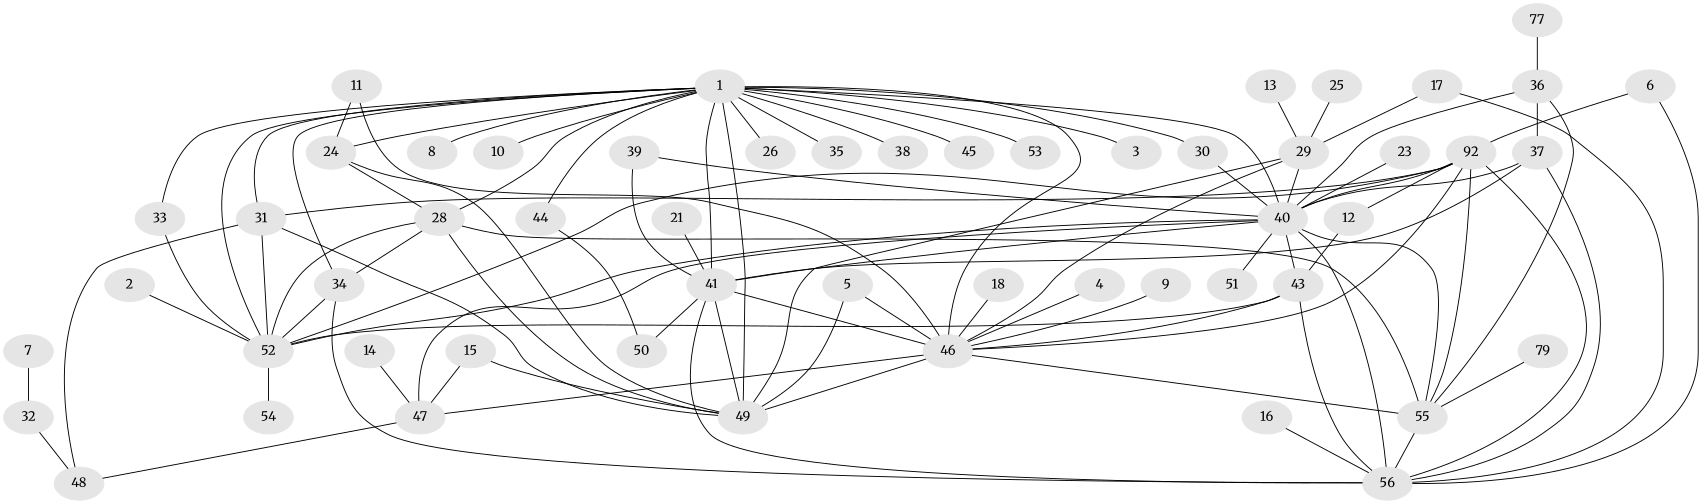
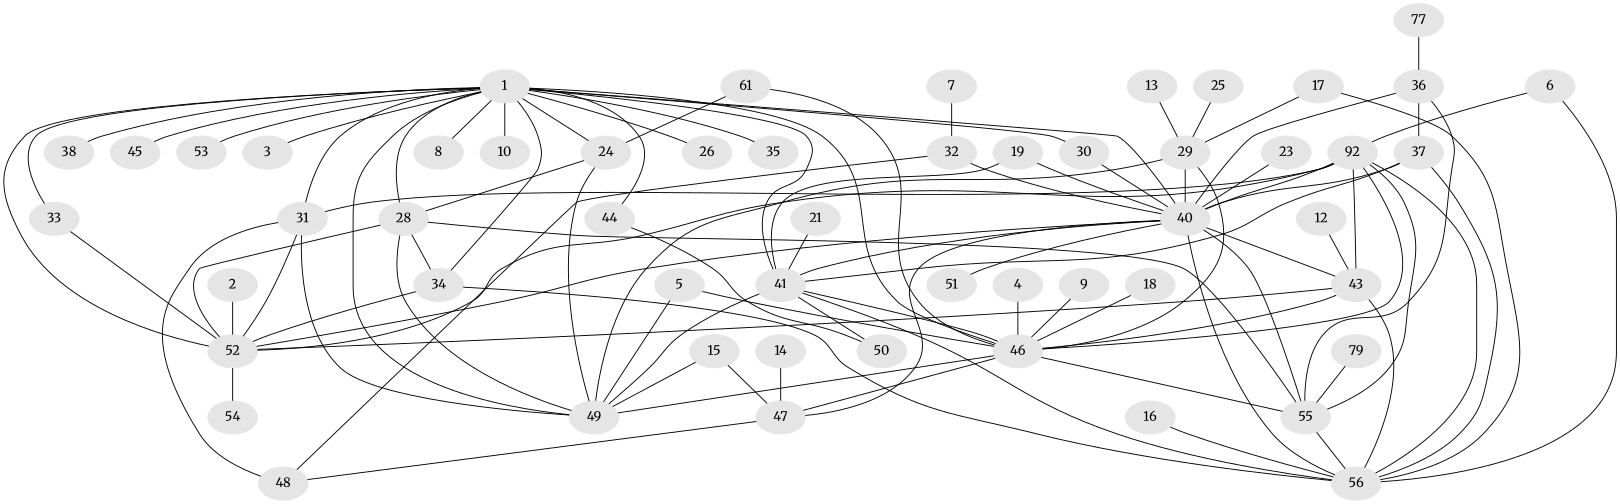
node "11": label "11" -> "61"
node "39": label "39" -> "19"
edge "32" -- "40": added
edge "92" -- "12": now "92" -- "43"
